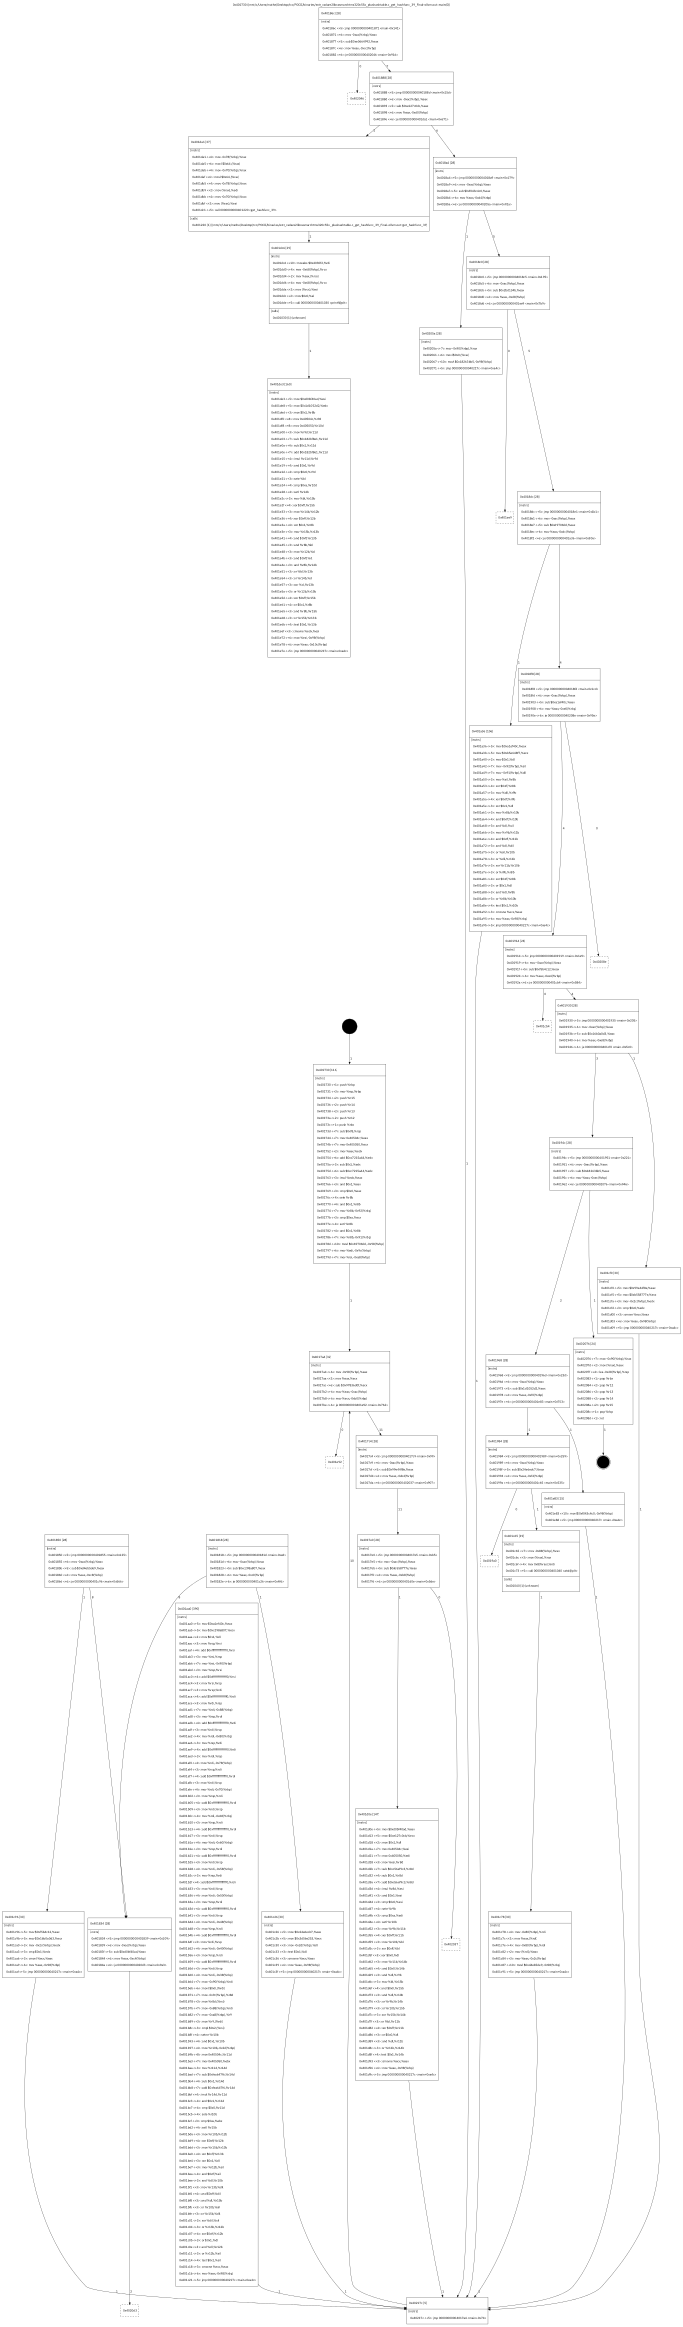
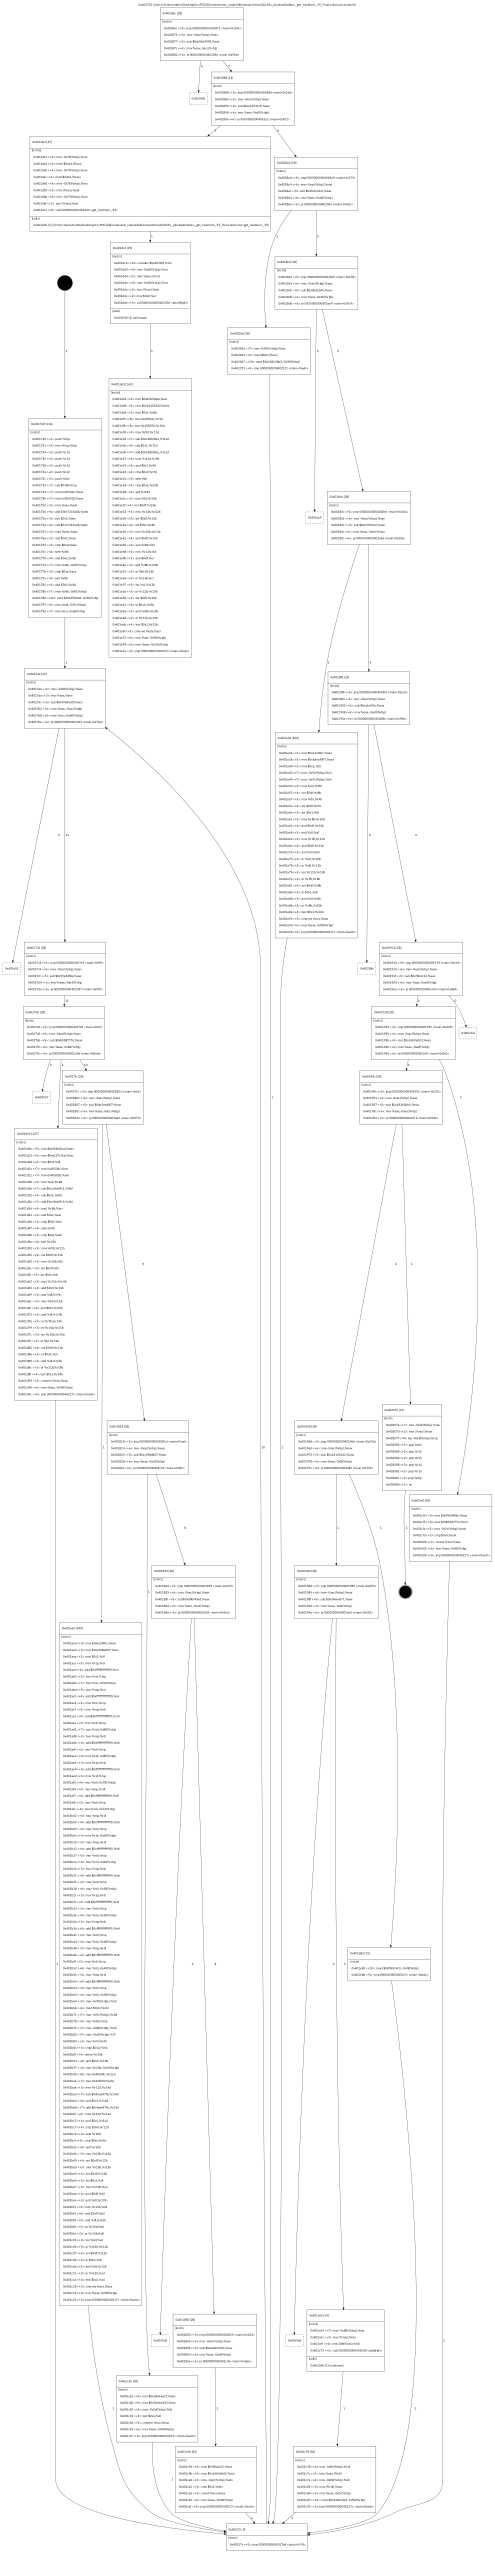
node "0x4017fc [28]": added
edge "0x401850 [28]" -> "0x401834 [28]": reversed
